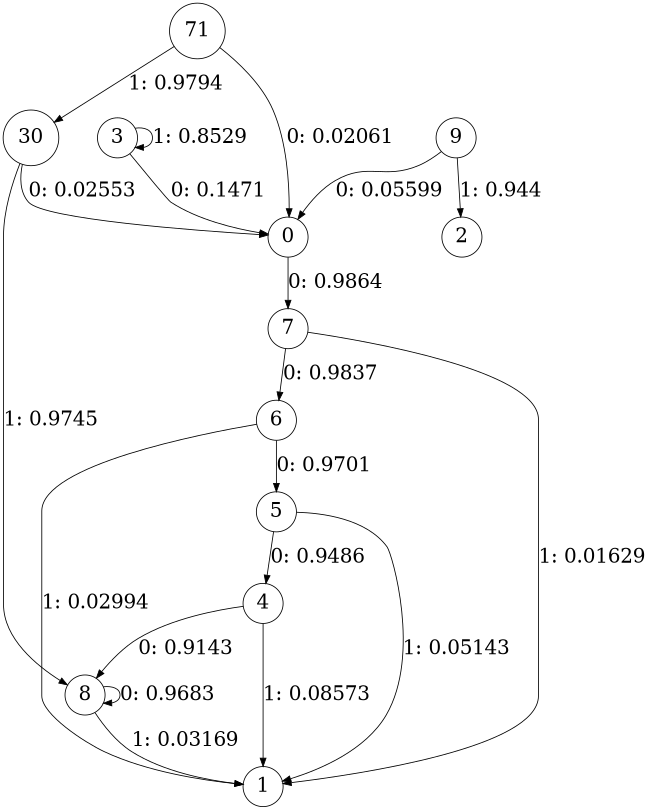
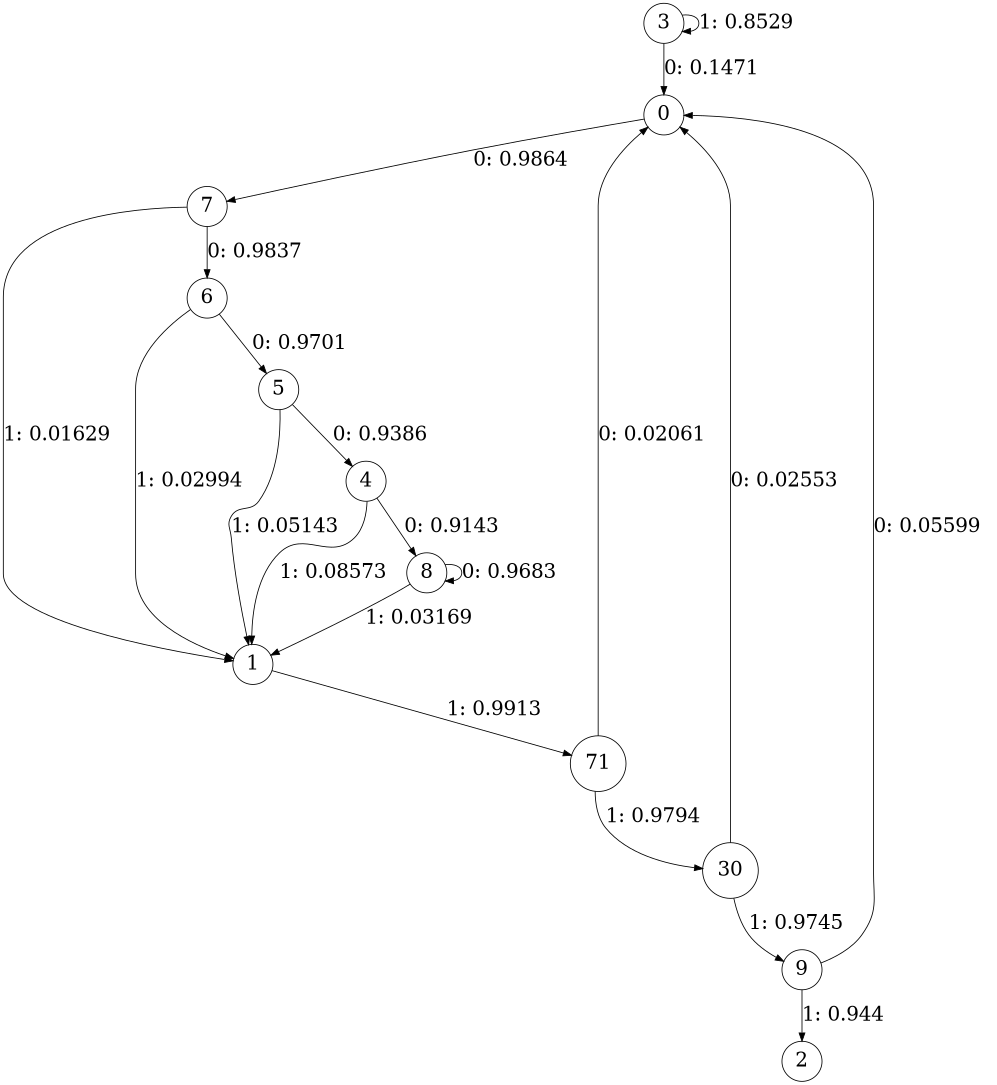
edge "30" -> "8": now "30" -> "9"
edge "5" -> "4": label "0: 0.9486   " -> "0: 0.9386   "
edge "1" -> "71": added, label "1: 0.9913"
